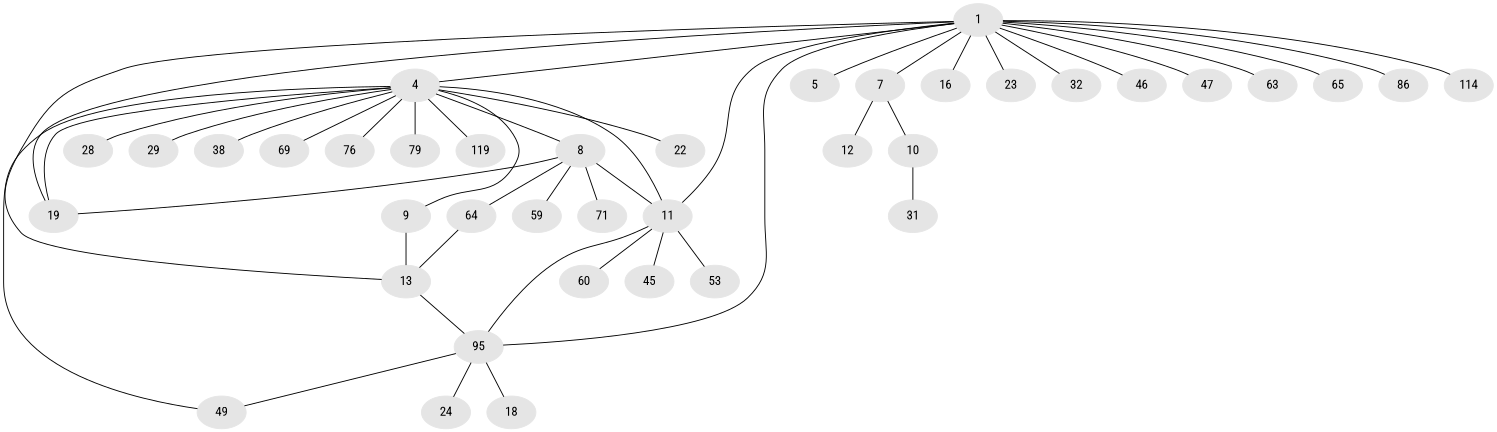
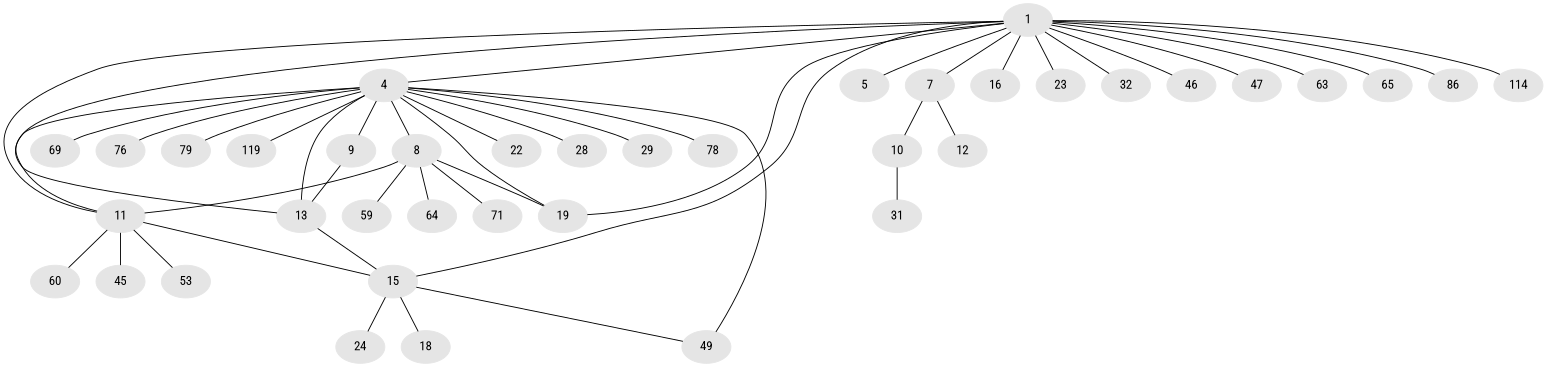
node "38": label "38" -> "78"
edge "64" -- "13": now "4" -- "13"
node "95": label "95" -> "15"
